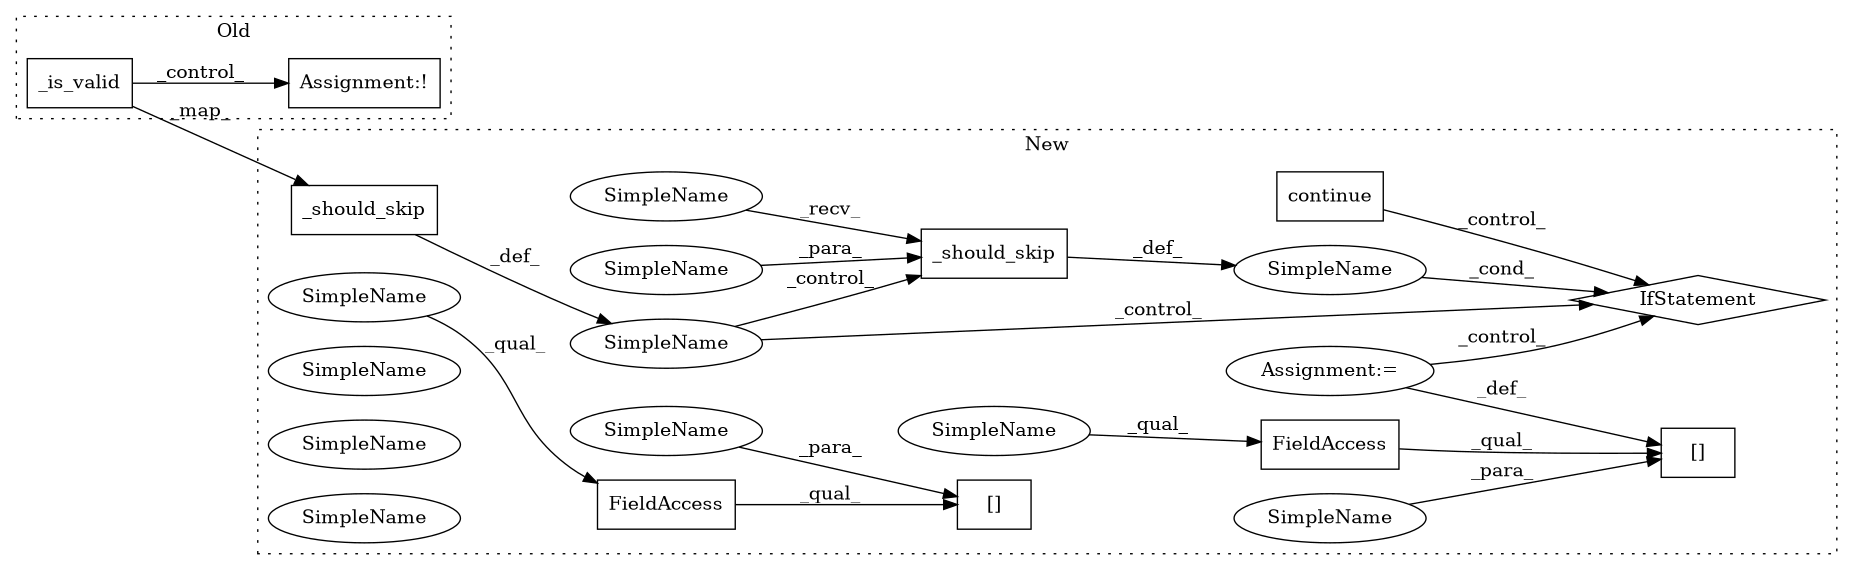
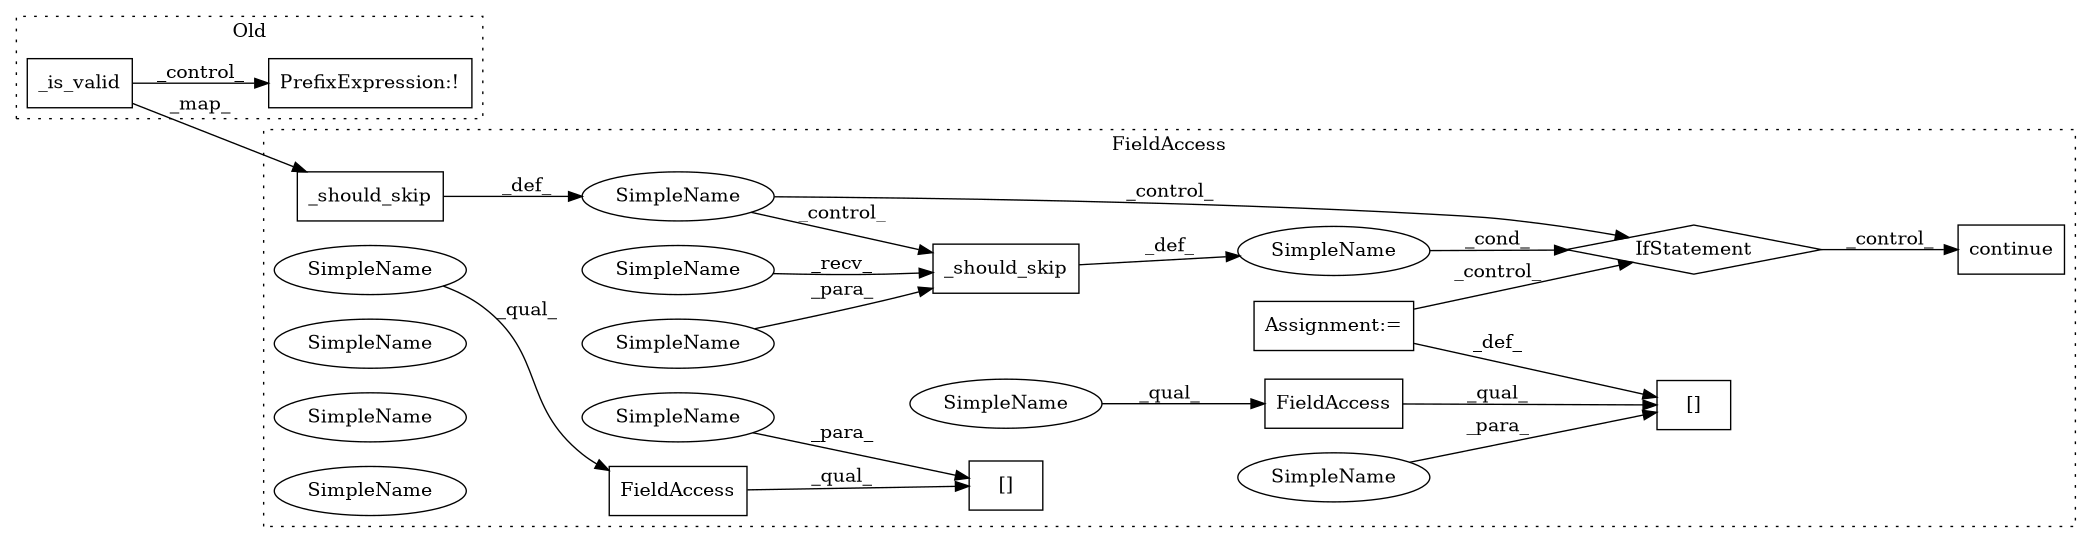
node "Assignment:!": label "Assignment:!" -> "PrefixExpression:!"
cluster "New": label "New" -> "FieldAccess"
edge "continue" -> "IfStatement": reversed
node "Assignment:=": shape ellipse -> box
